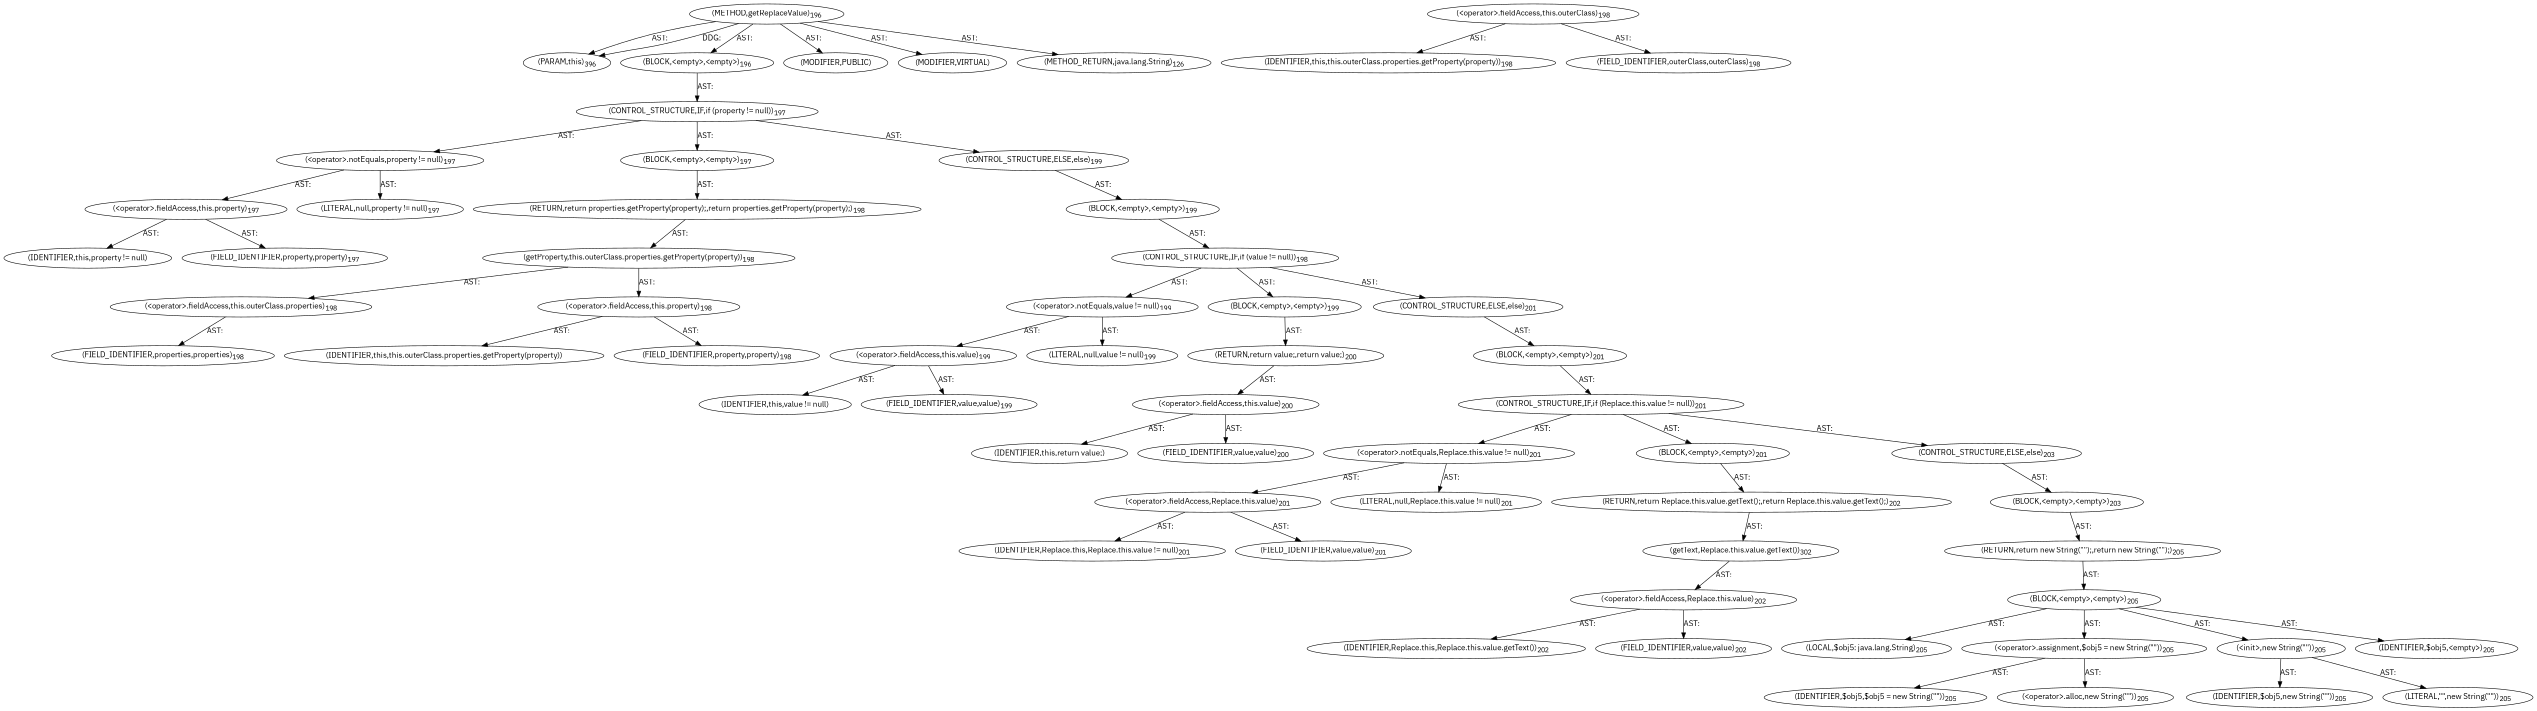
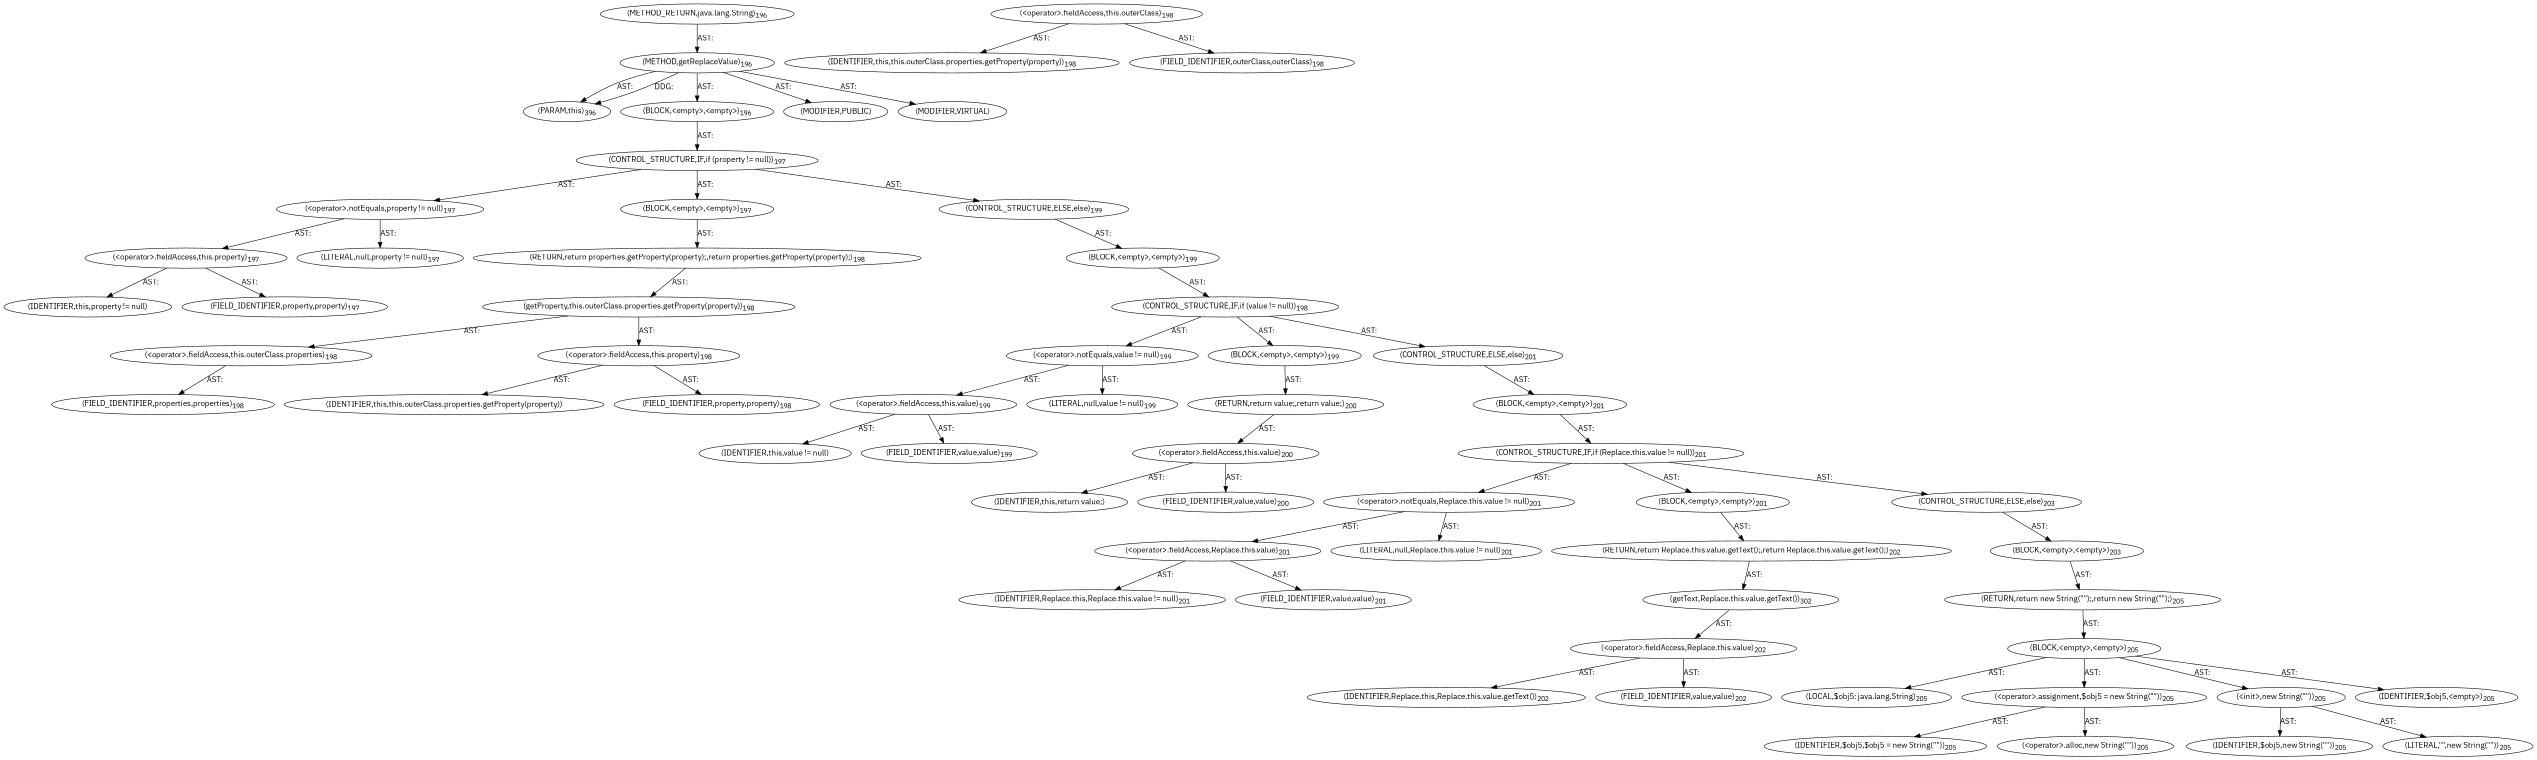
edge "(METHOD,getReplaceValue)" -> "(METHOD_RETURN,java.lang.String)": reversed
node "(METHOD_RETURN,java.lang.String)": text "126" -> "196"
